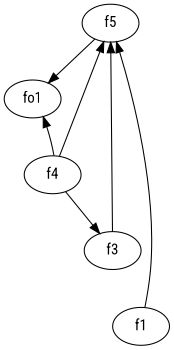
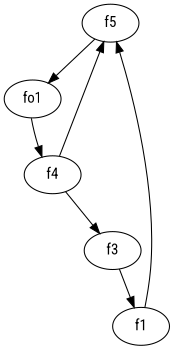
edge "f4" -> "fo1": reversed
edge "f3" -> "f5": now "f3" -> "f1"
